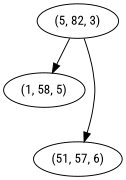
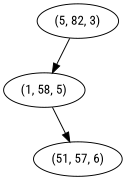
edge "(5, 82, 3)" -> "(51, 57, 6)": now "(1, 58, 5)" -> "(51, 57, 6)"
